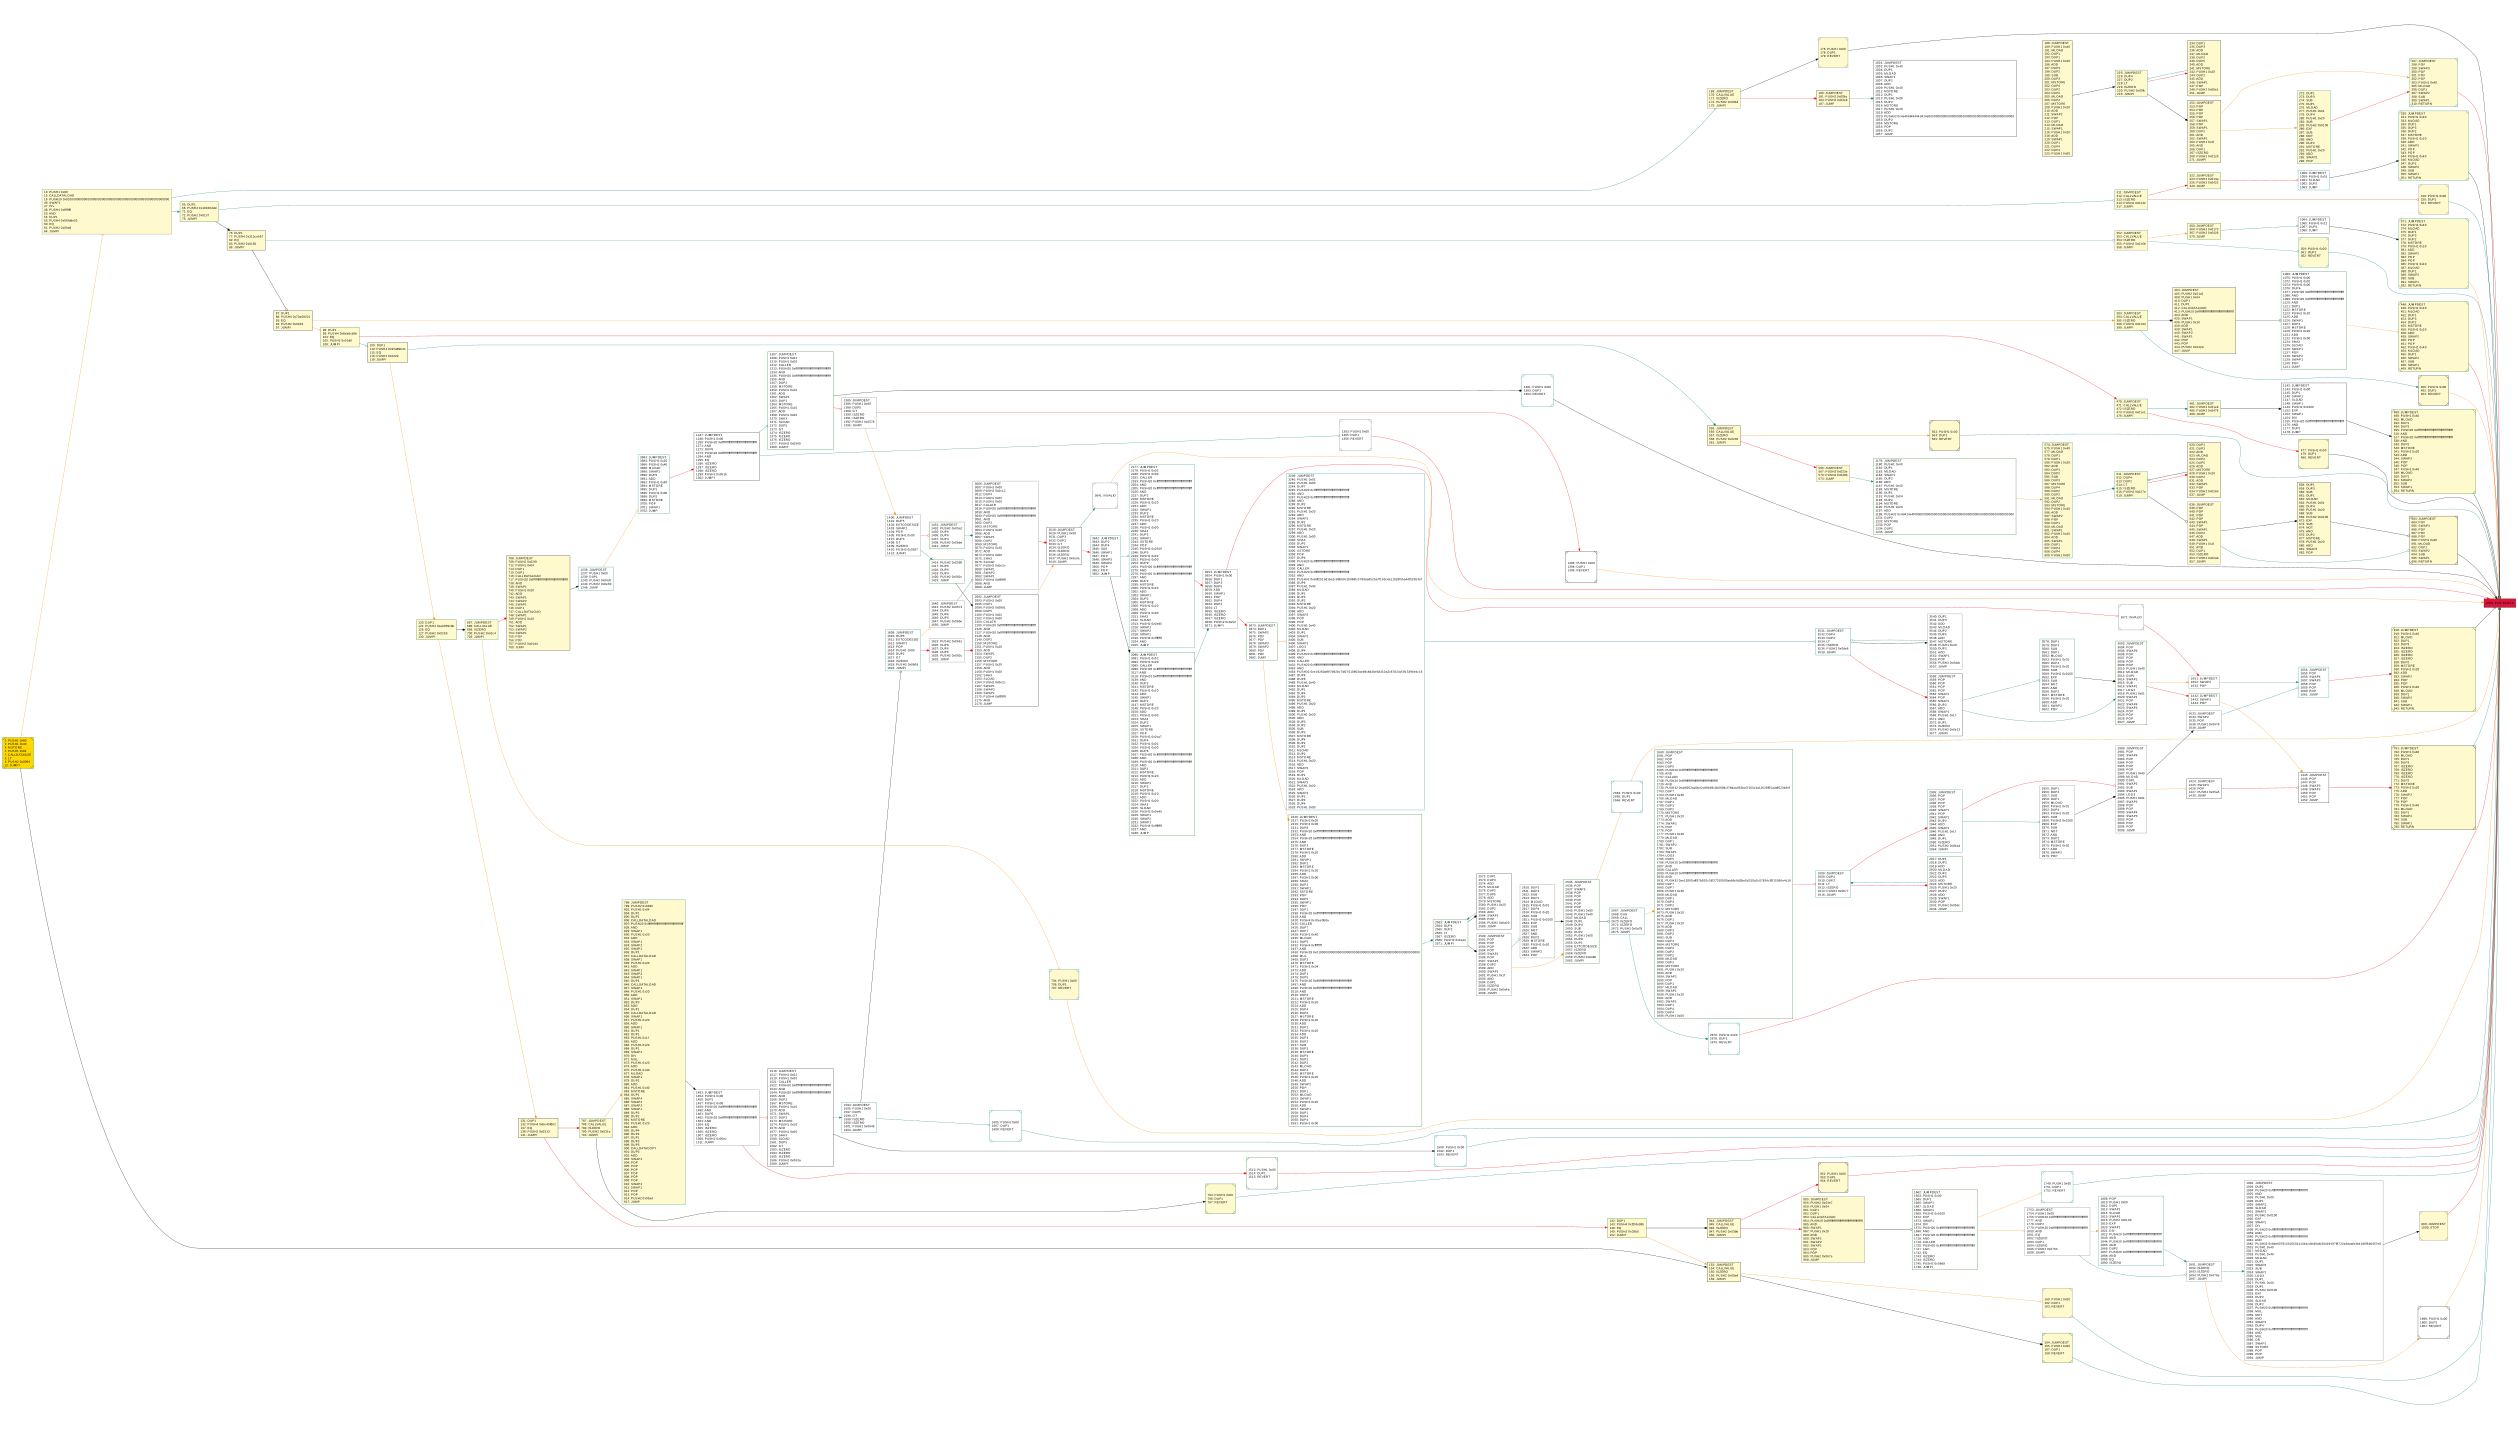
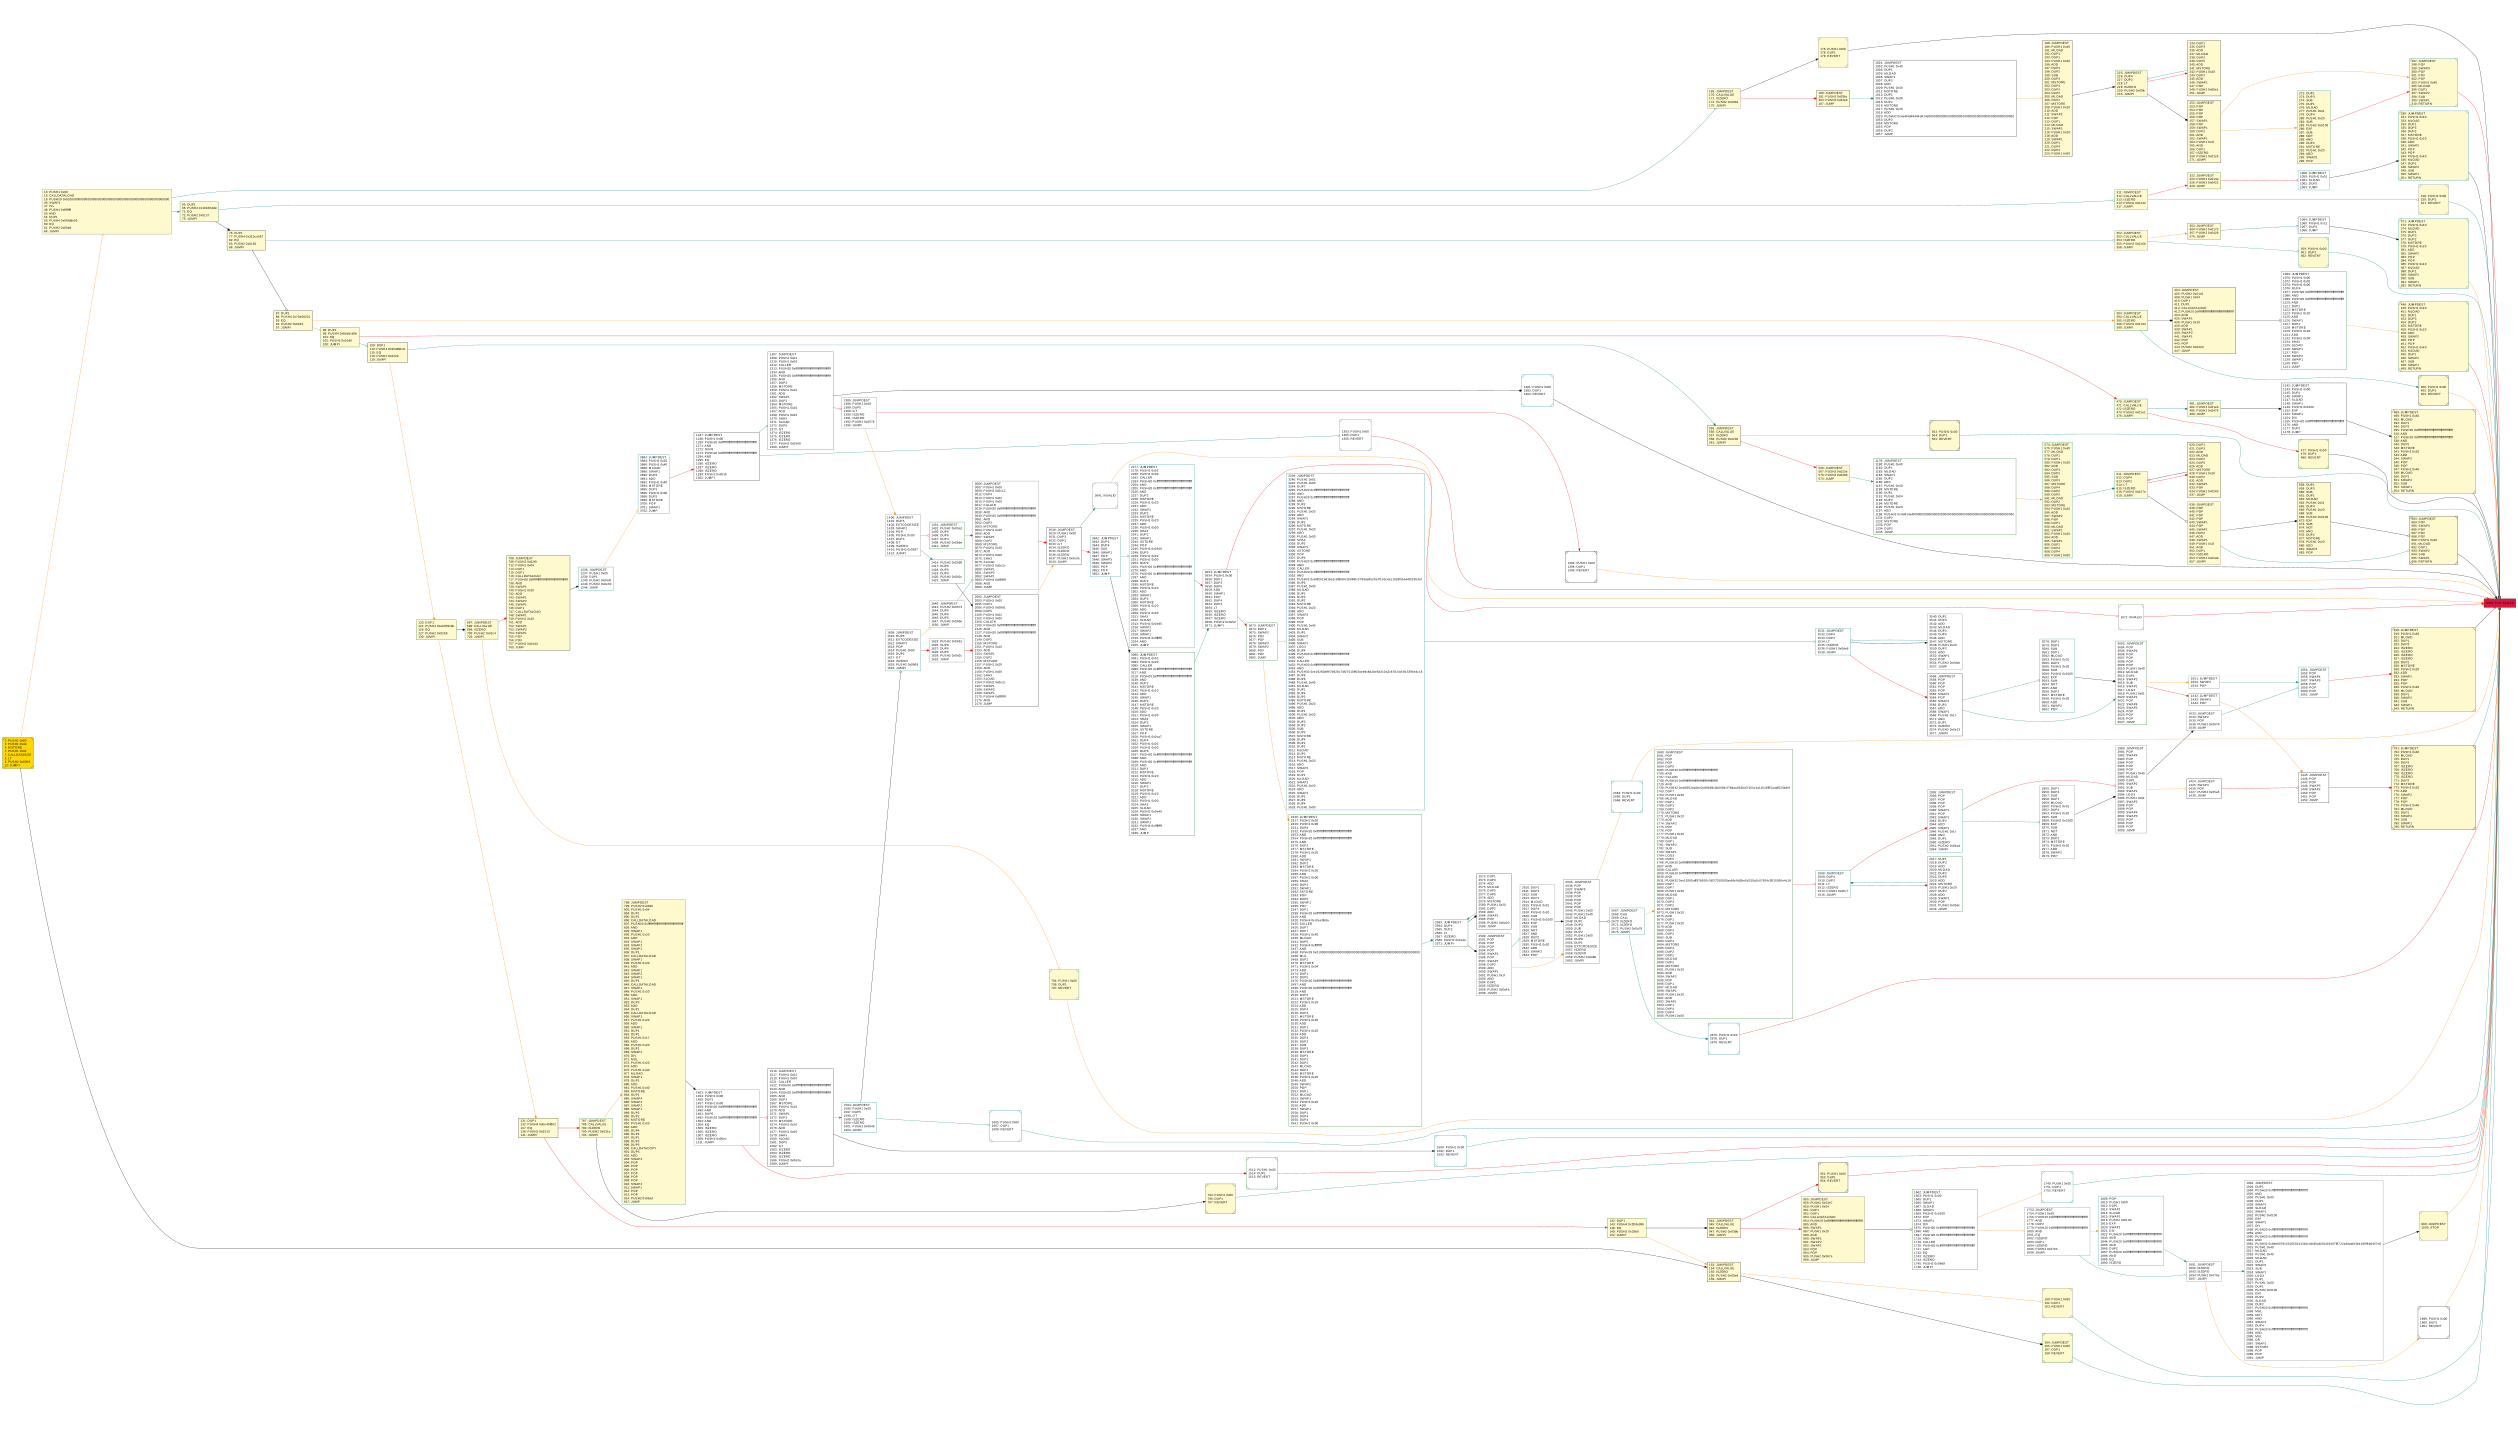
edge "3672: INVALID" -> "1651: JUMPDEST 1652: SWAP2 1633: POP": now "3672: INVALID" -> "3703: EXIT BLOCK"
edge "999: JUMPDEST 1000: STOP" -> "3703: EXIT BLOCK": color red -> darkorange
